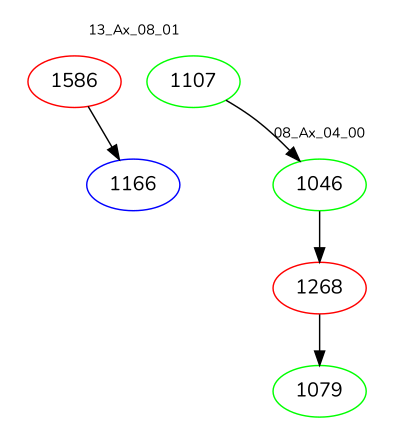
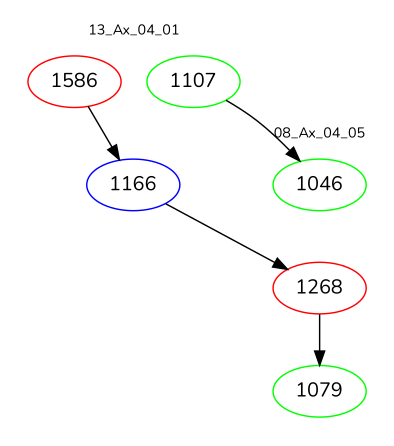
cluster "13_Ax_08_01": label "13_Ax_08_01" -> "13_Ax_04_01"
cluster "08_Ax_04_00": label "08_Ax_04_00" -> "08_Ax_04_05"
edge "1046" -> "1268": now "1166" -> "1268"
